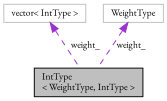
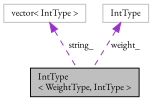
node "WeightType": label "WeightType" -> "IntType"
edge "IntType < WeightType, IntType >" -> "vector< IntType >": label " weight_" -> " string_"
